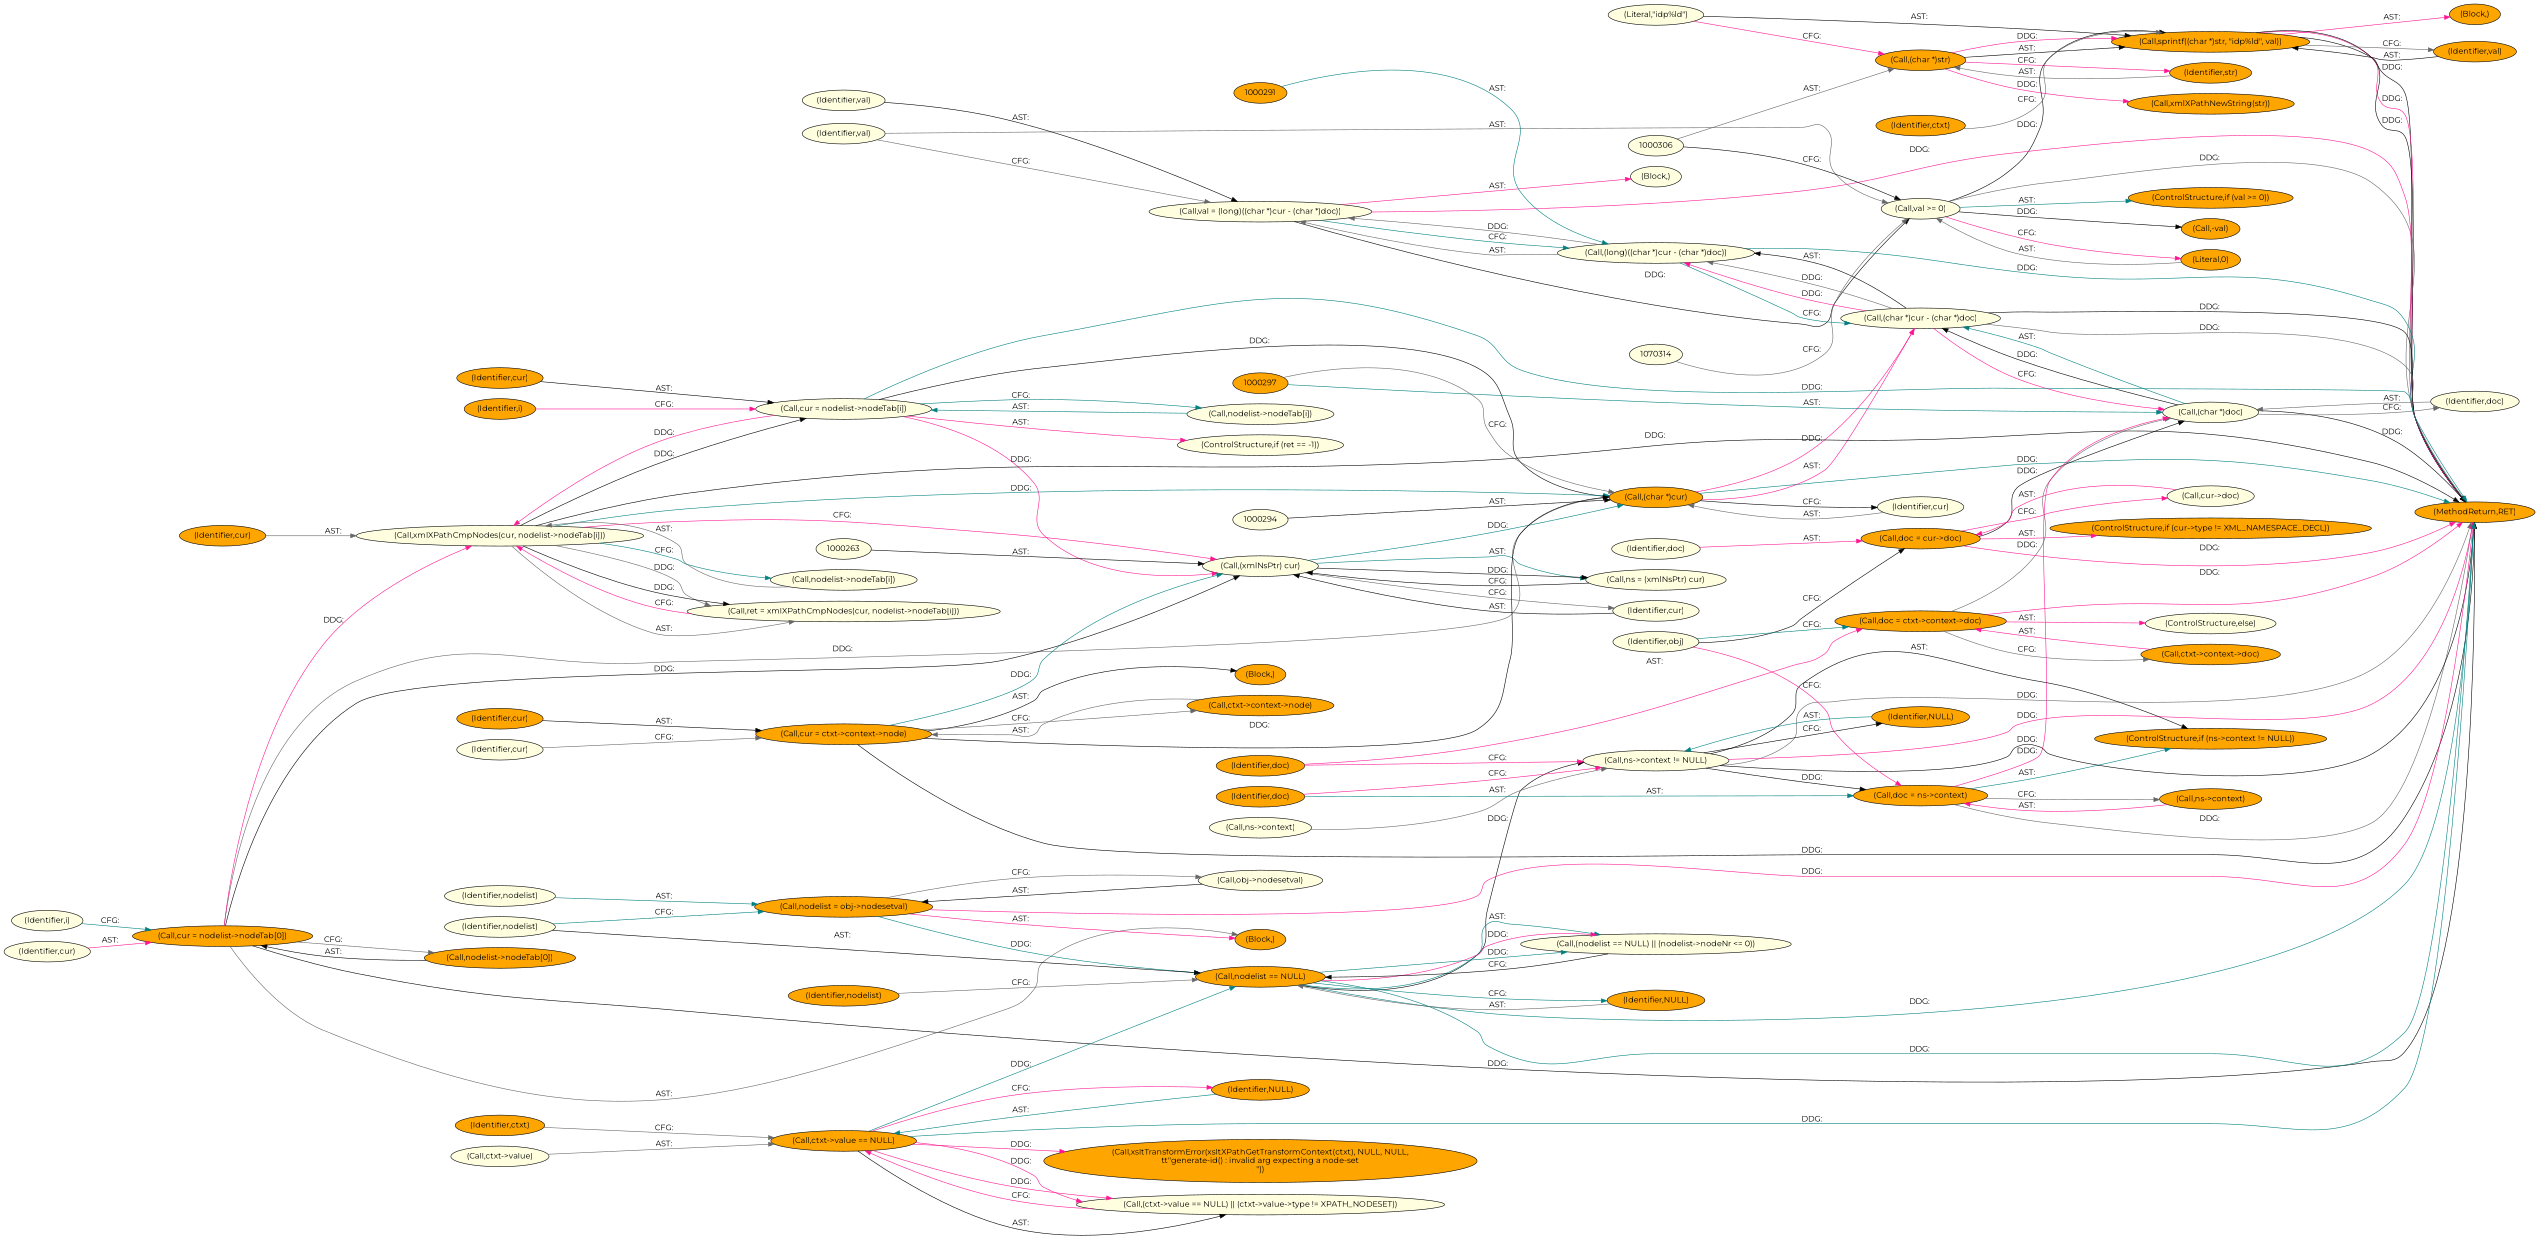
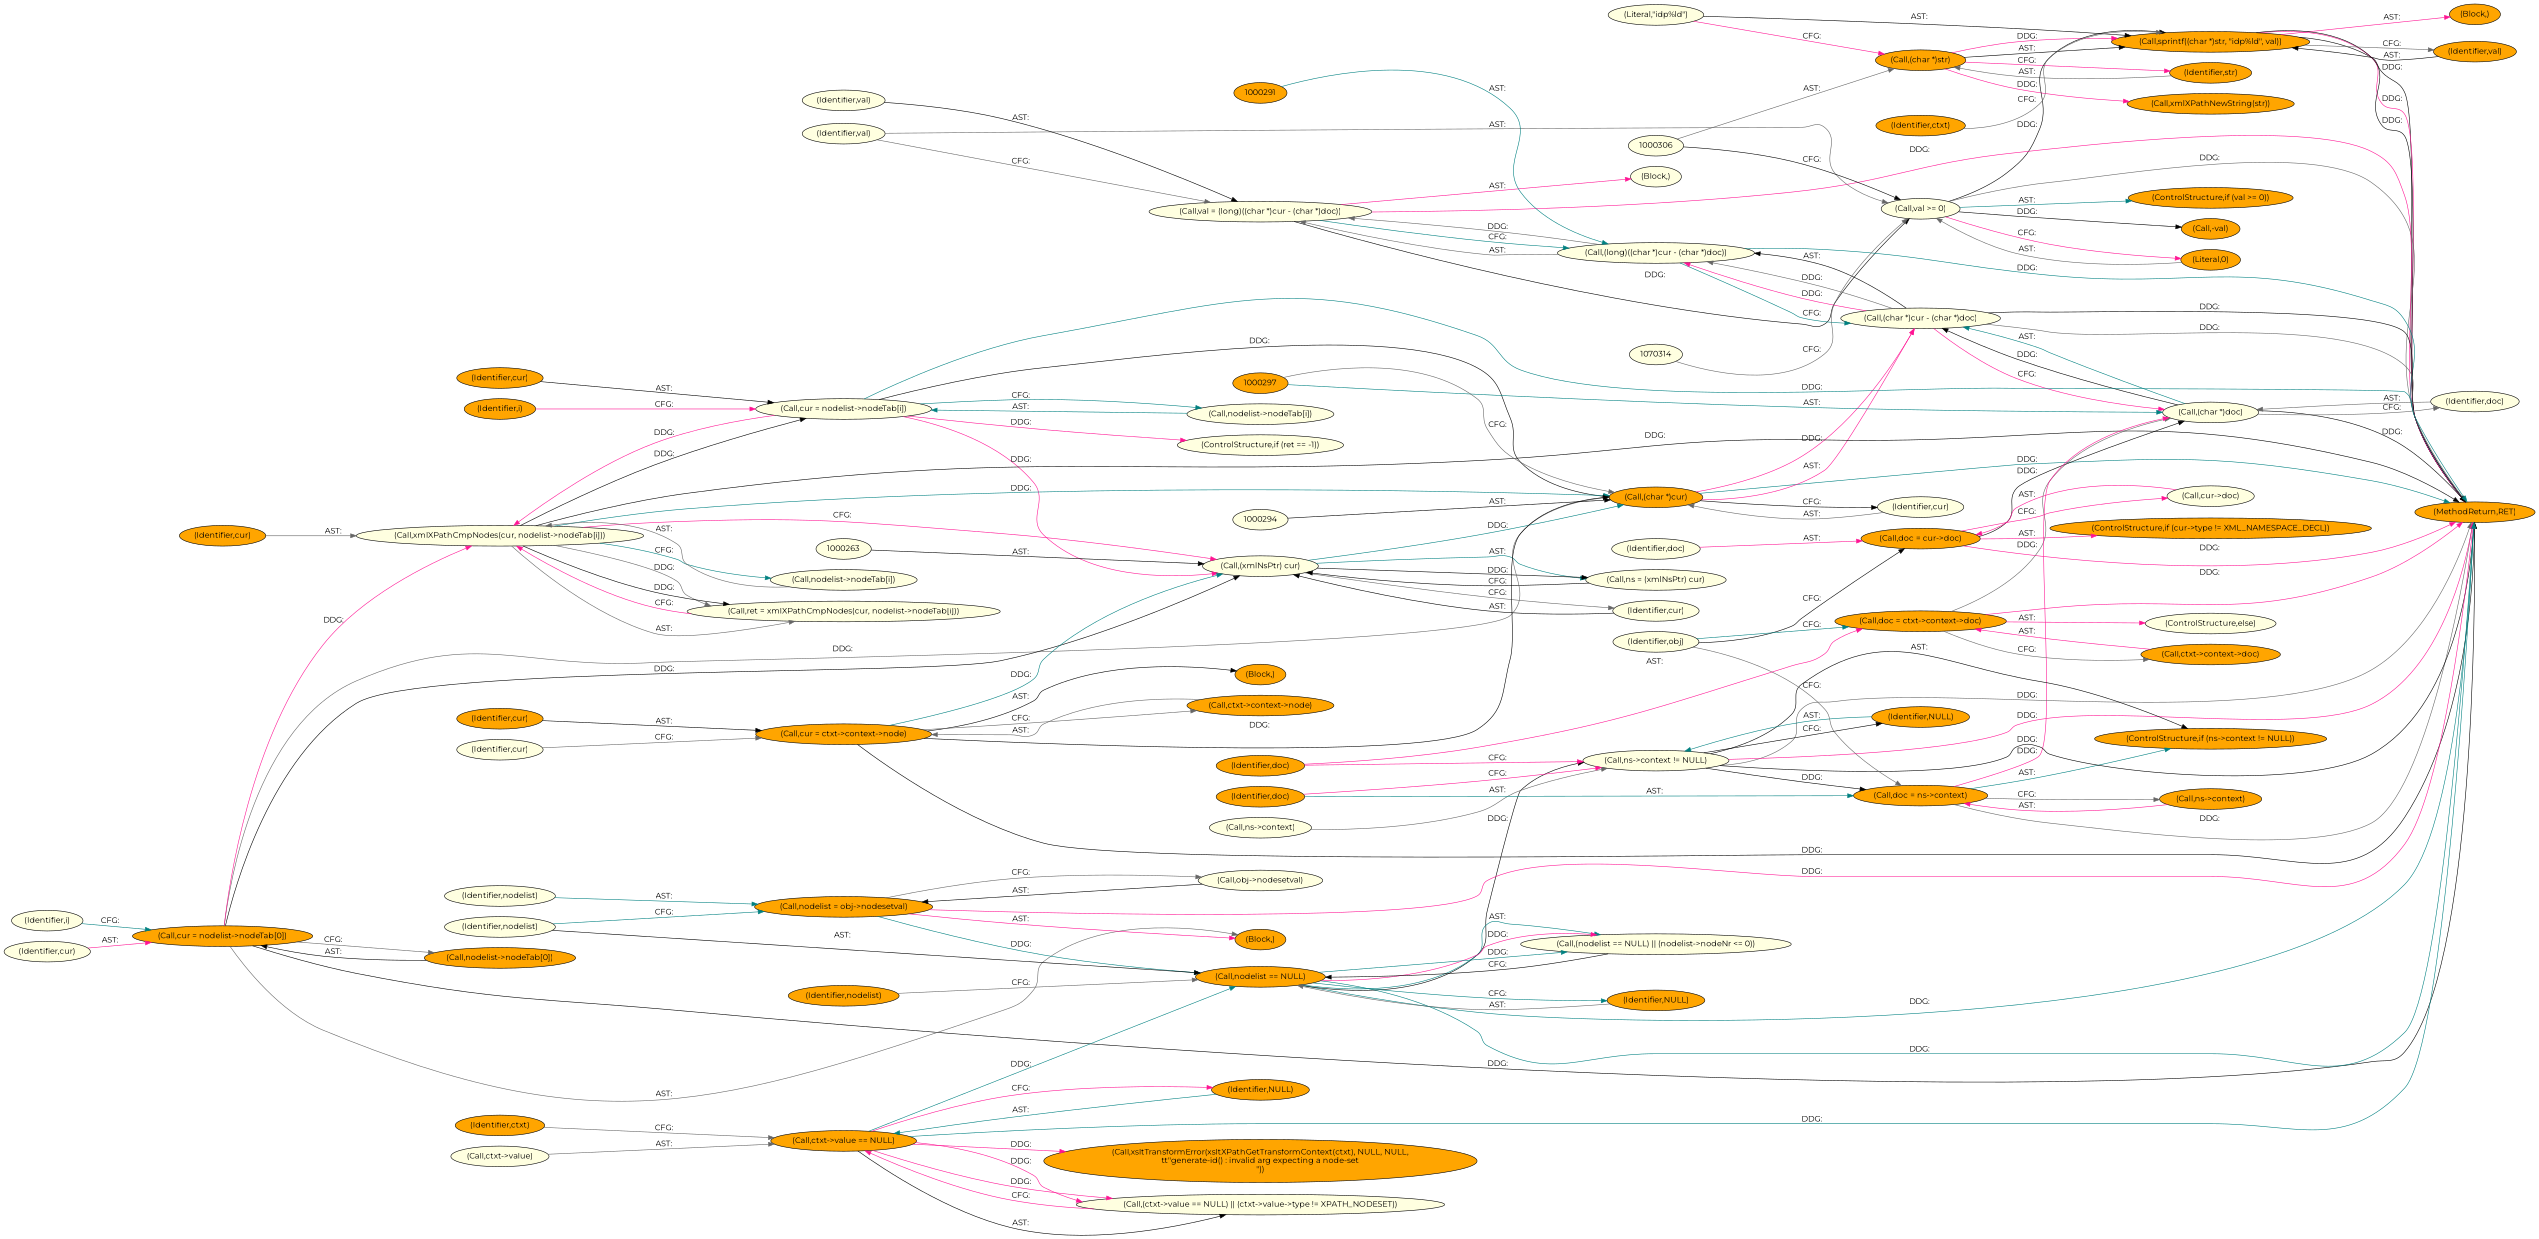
edge "(Call,cur = nodelist->nodeTab[i])" -> "(ControlStructure,if (ret == -1))": label "AST: " -> "DDG: "
edge "(Identifier,obj)" -> "(Call,doc = ns->context)": color deeppink -> gray40
